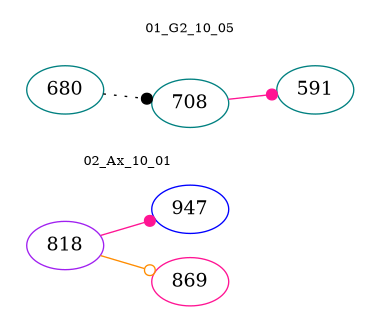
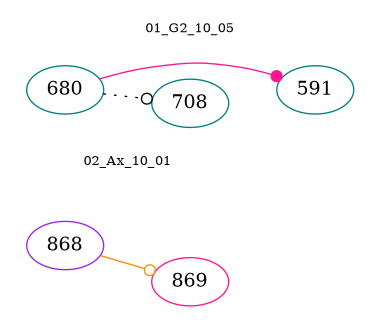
edge "680" -> "708": arrowhead dot -> odot
edge "708" -> "591": now "680" -> "591"
node "947": removed
node "818": label "818" -> "868"
